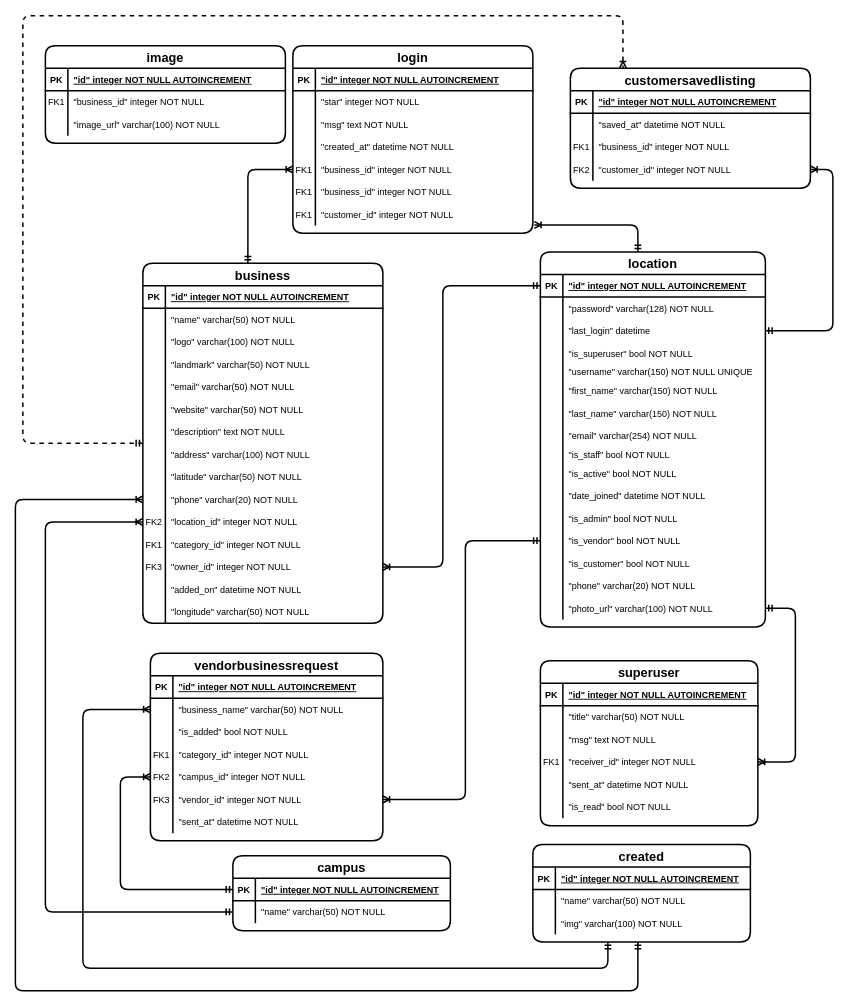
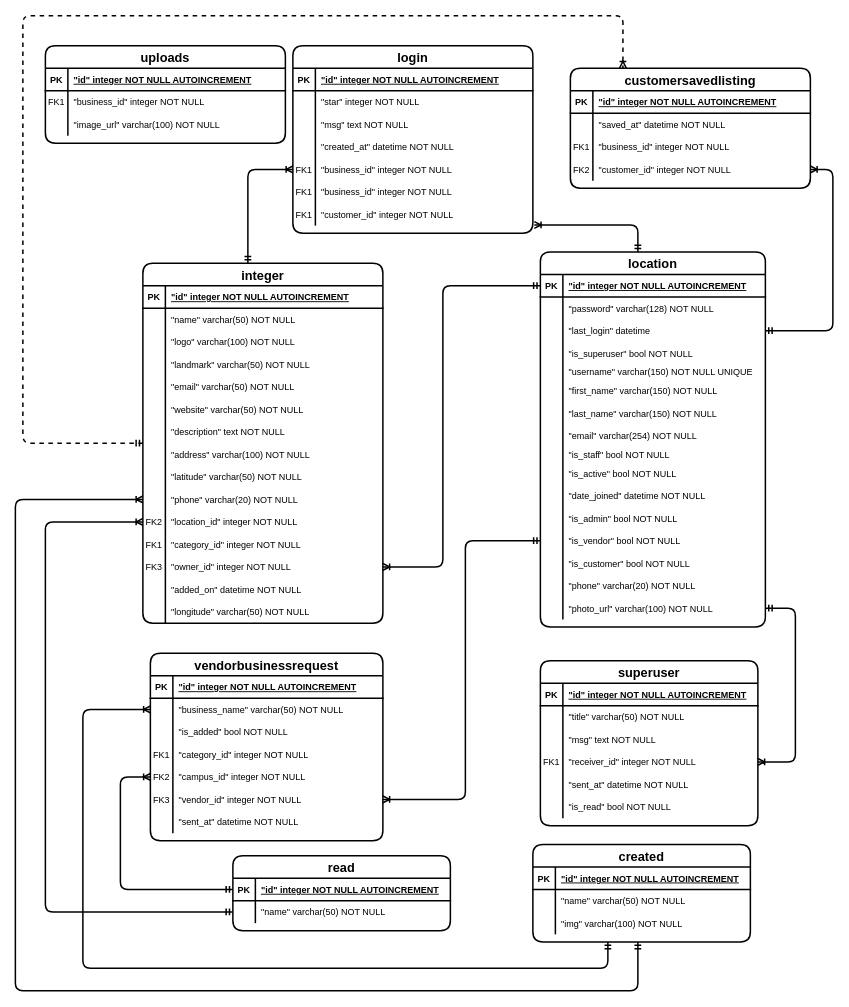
node "image": label "image" -> "uploads"
node "business": label "business" -> "integer"
node "campus": label "campus" -> "read"
